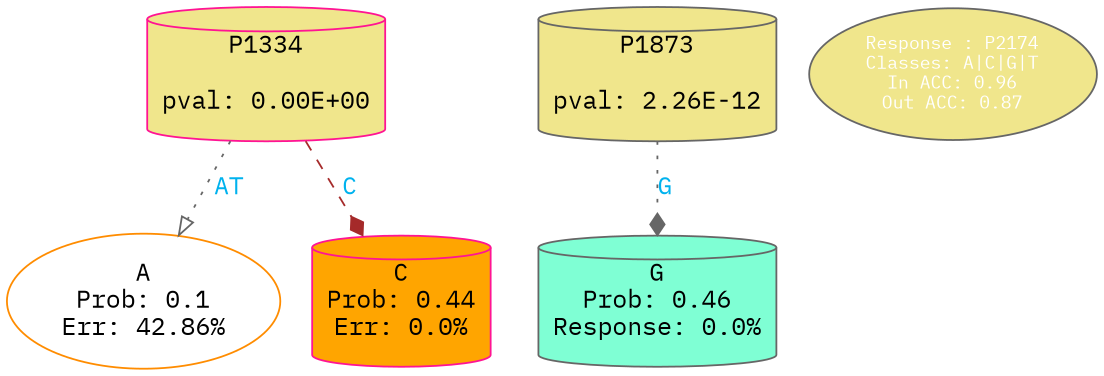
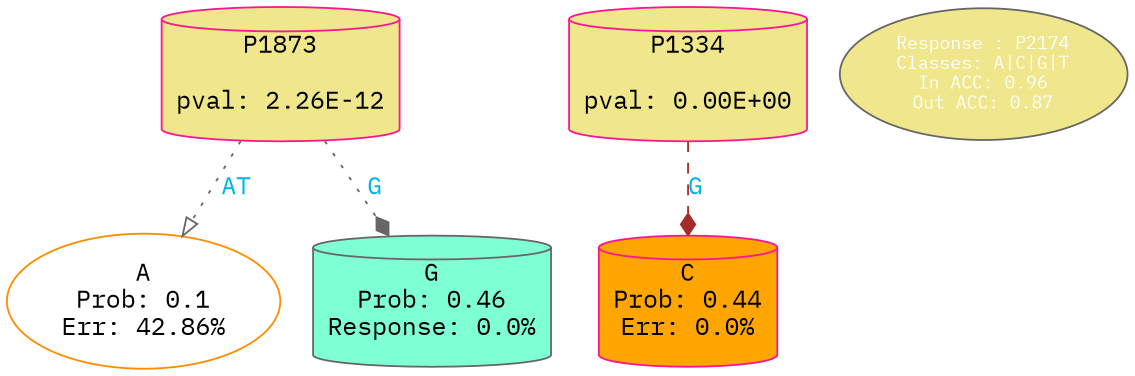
node "P1873 pval: 2.26E-12": color gray40 -> deeppink
edge "P1334 pval: 0.00E+00" -> "A Prob: 0.1 Err: 42.86%": now "P1873 pval: 2.26E-12" -> "A Prob: 0.1 Err: 42.86%"
edge "P1334 pval: 0.00E+00" -> "C Prob: 0.44 Err: 0.0%": label "C" -> "G"
